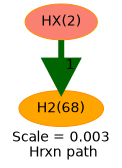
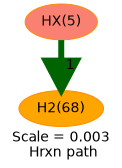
node "HX(2)": label "HX(2)" -> "HX(5)"
